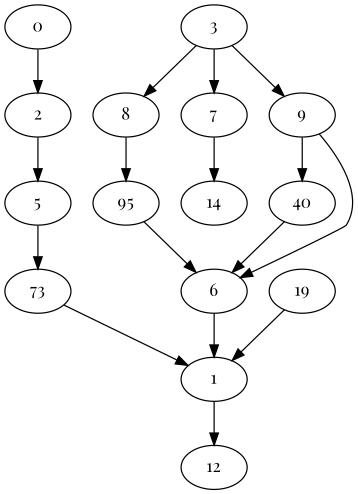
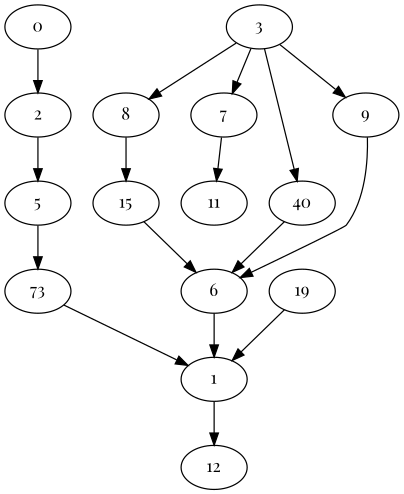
edge "9" -> "40": now "3" -> "40"
node "95": label "95" -> "15"
node "14": label "14" -> "11"
